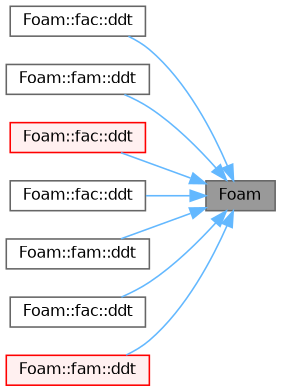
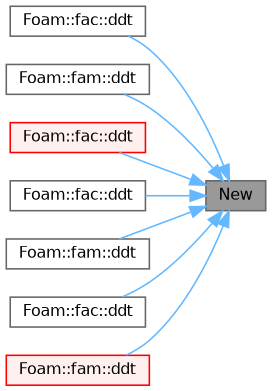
node "Foam": label "Foam" -> "New"
